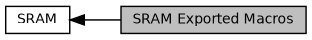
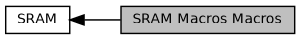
node "SRAM Exported Macros": label "SRAM Exported Macros" -> "SRAM Macros Macros"
